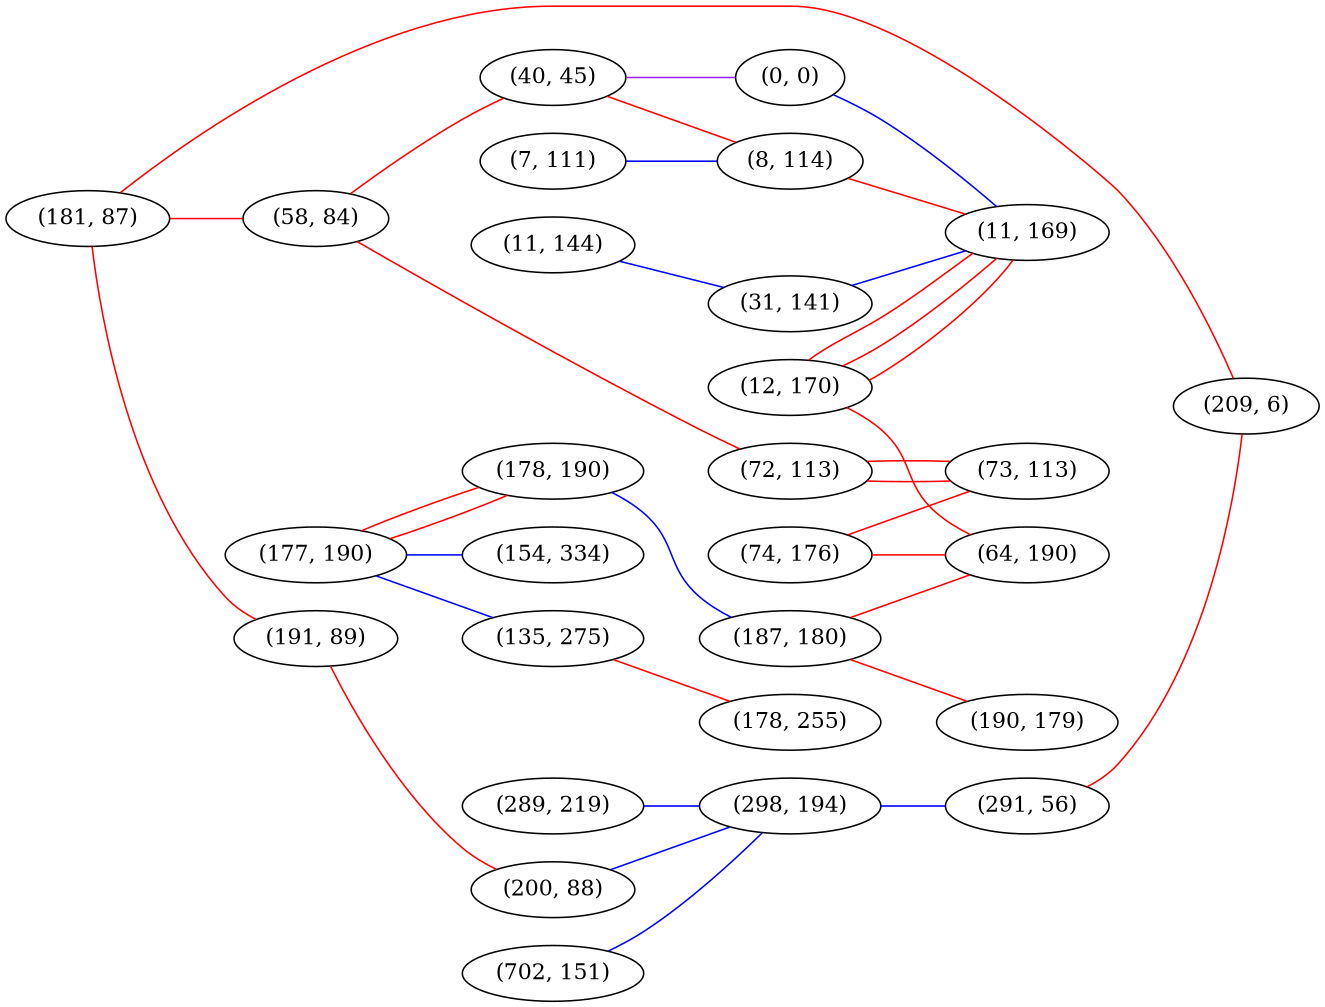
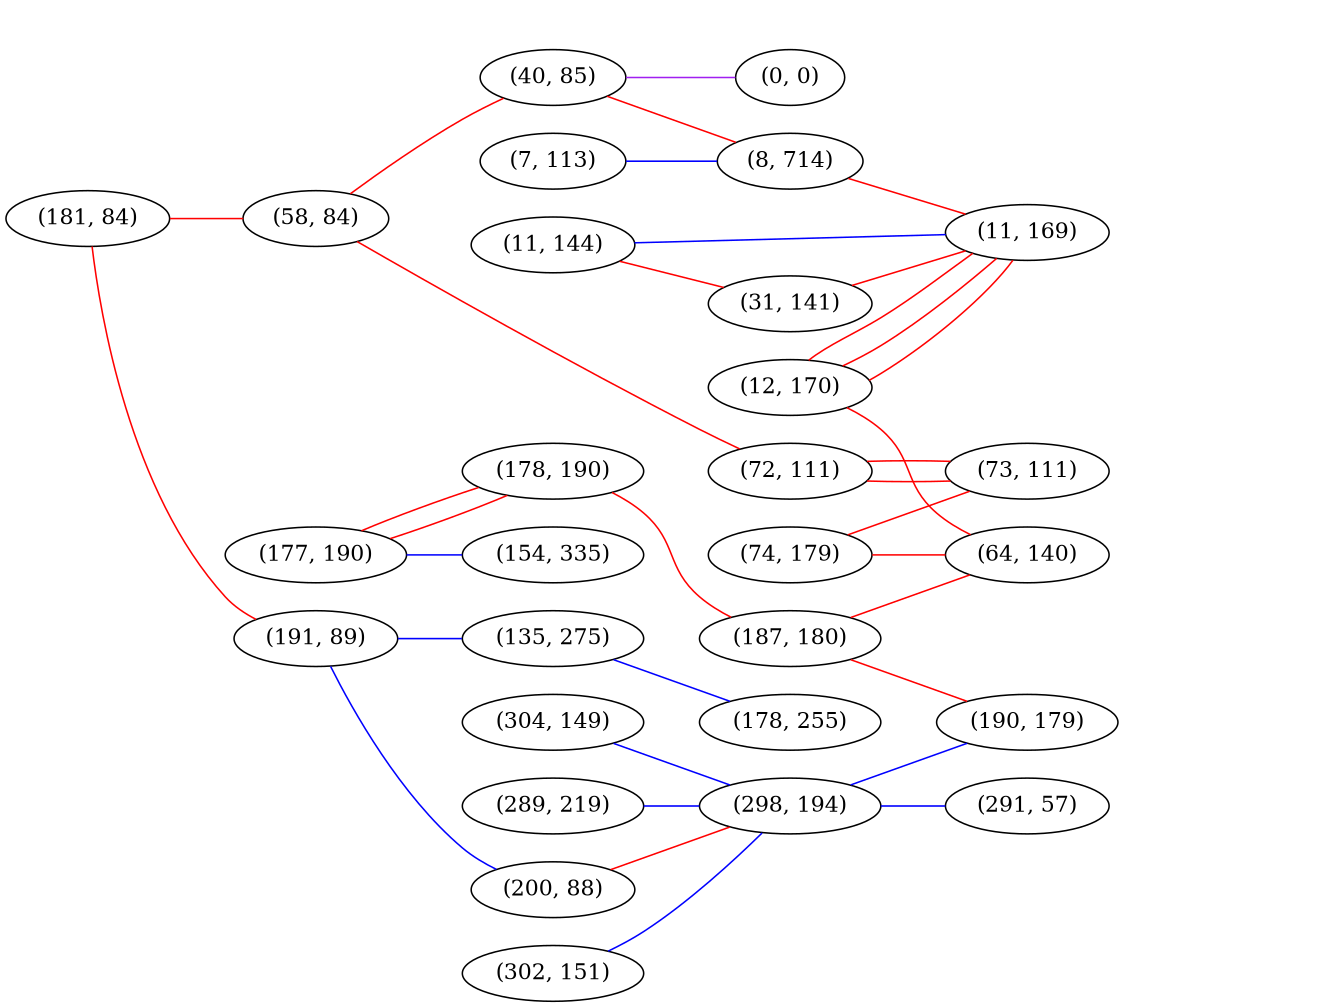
node "(40, 45)": label "(40, 45)" -> "(40, 85)"
edge "(0, 0)" -- "(11, 169)": now "(11, 144)" -- "(11, 169)"
node "(7, 111)": label "(7, 111)" -> "(7, 113)"
node "(8, 114)": label "(8, 114)" -> "(8, 714)"
node "(181, 87)": label "(181, 87)" -> "(181, 84)"
edge "(11, 169)" -- "(31, 141)": color blue -> red
edge "(11, 144)" -- "(31, 141)": color blue -> red
node "(209, 6)": removed
node "(72, 113)": label "(72, 113)" -> "(72, 111)"
node "(73, 113)": label "(73, 113)" -> "(73, 111)"
node "(154, 334)": label "(154, 334)" -> "(154, 335)"
edge "(178, 190)" -- "(187, 180)": color blue -> red
node "(74, 176)": label "(74, 176)" -> "(74, 179)"
node "(64, 190)": label "(64, 190)" -> "(64, 140)"
edge "(177, 190)" -- "(135, 275)": now "(191, 89)" -- "(135, 275)"
edge "(135, 275)" -- "(178, 255)": color red -> blue
node "(304, 149)": added
edge "(190, 179)" -- "(298, 194)": added
edge "(191, 89)" -- "(200, 88)": color red -> blue
node "(291, 56)": label "(291, 56)" -> "(291, 57)"
edge "(298, 194)" -- "(200, 88)": color blue -> red
node "(702, 151)": label "(702, 151)" -> "(302, 151)"
